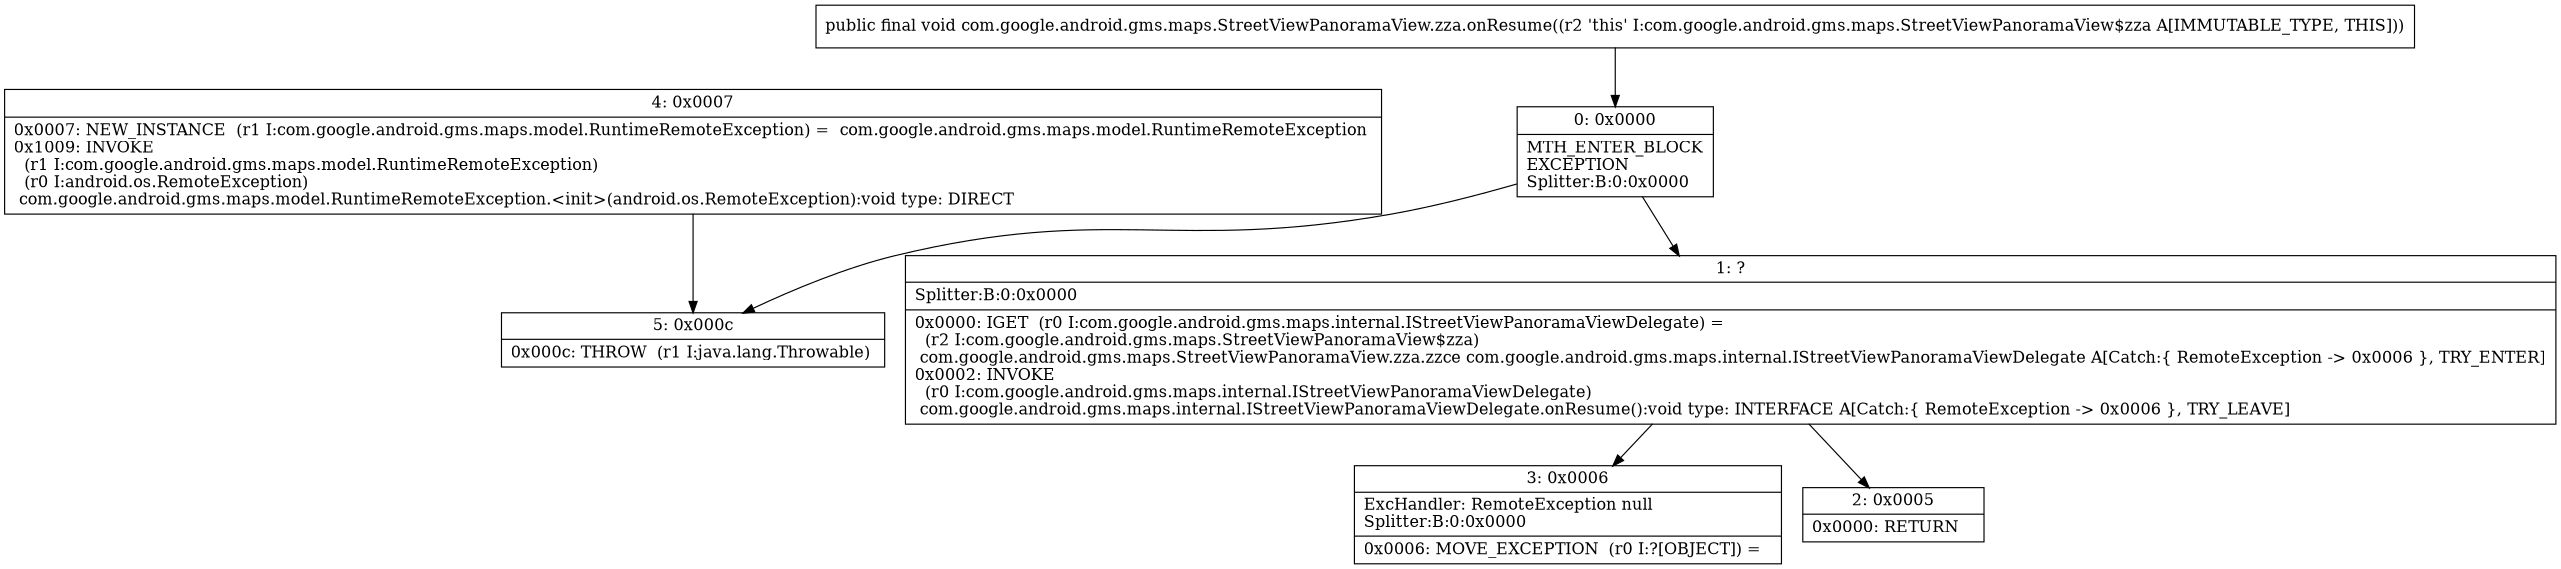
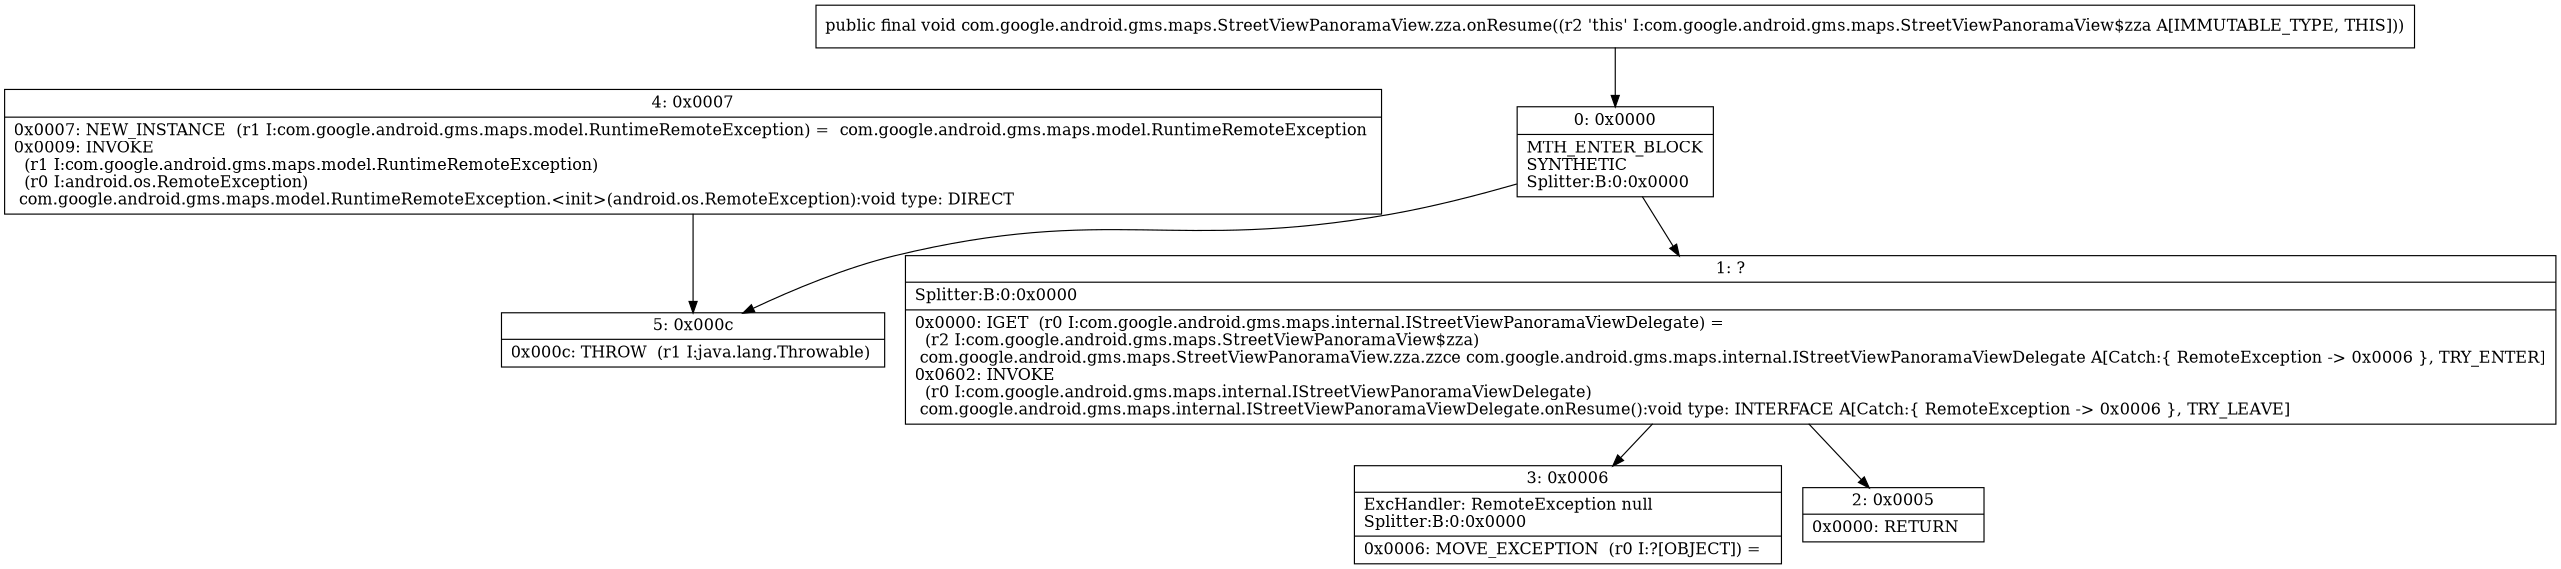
node "4: 0x0007": text "0x1009: INVOKE" -> "0x0009: INVOKE"
node "0: 0x0000": text "EXCEPTION" -> "SYNTHETIC"
node "1: ?": text "0x0002: INVOKE" -> "0x0602: INVOKE"
